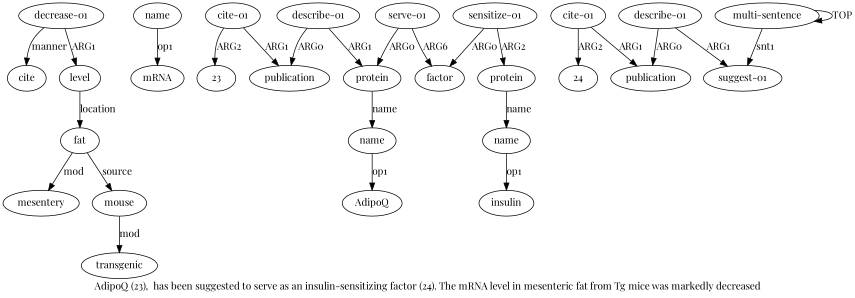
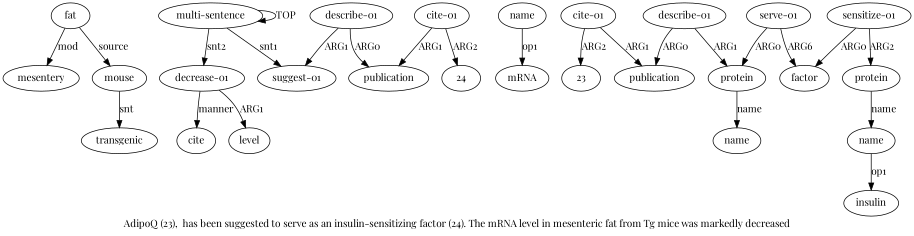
edge "multi-sentence" -> "decrease-01": added, label "snt2"
edge "level" -> "fat": removed, label "location"
node "AdipoQ": removed
edge "mouse" -> "transgenic": label "mod" -> "snt"
